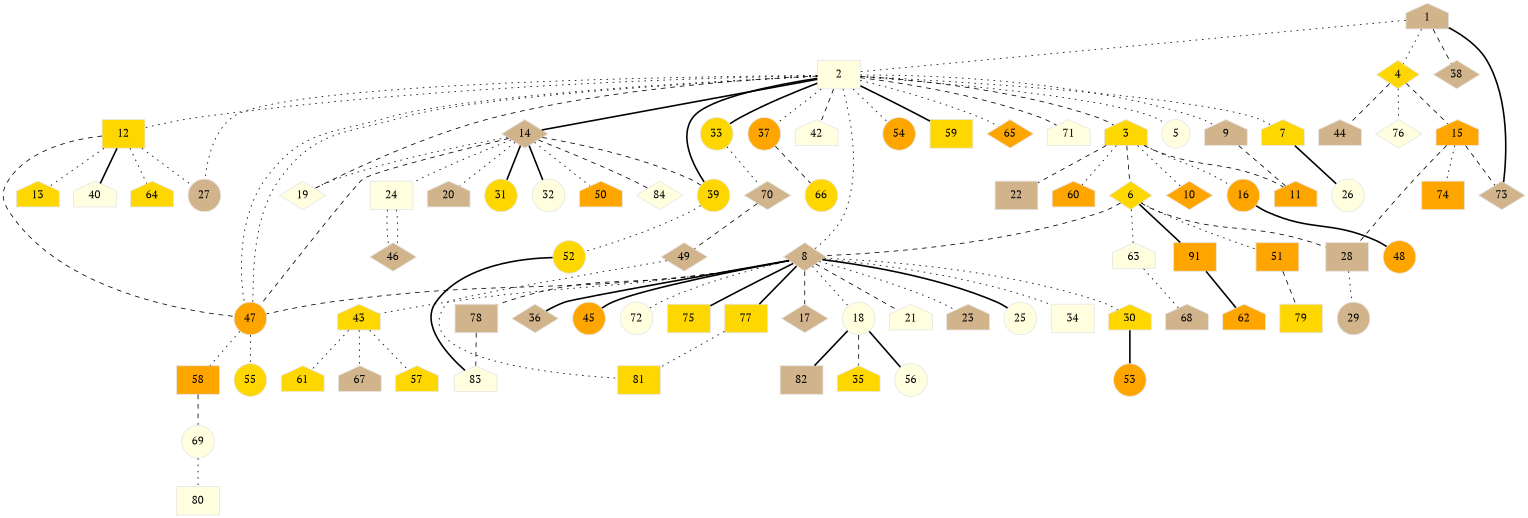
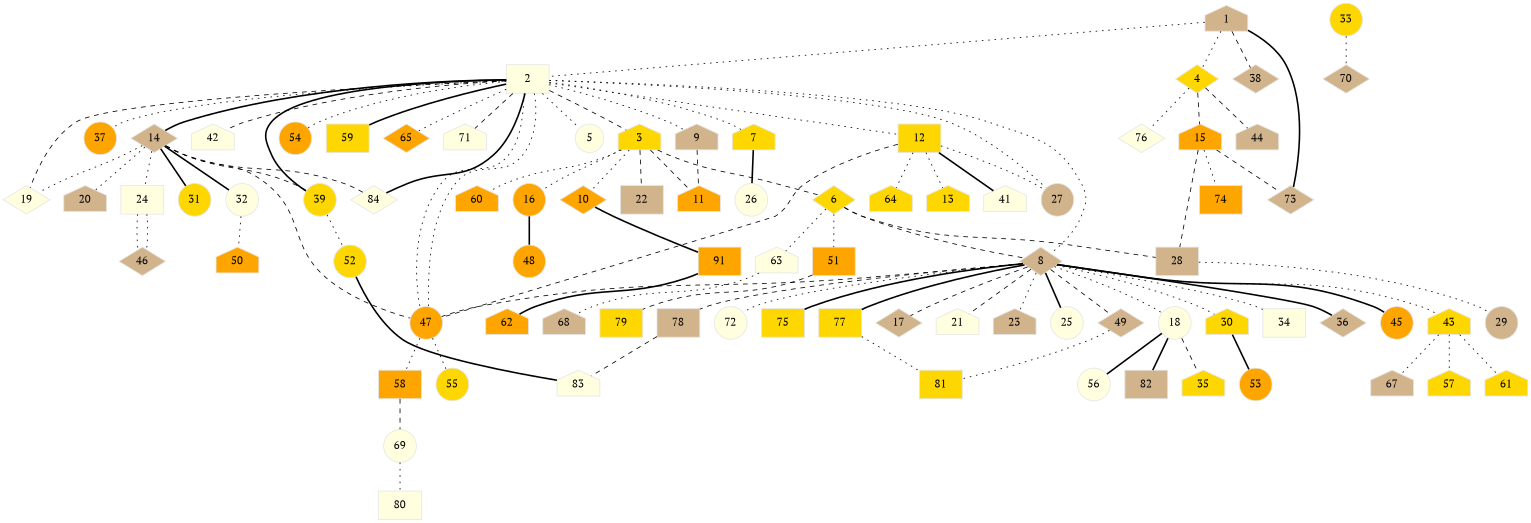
edge "2" -- "33": now "2" -- "84"
edge "14" -- "50": now "32" -- "50"
node "40": label "40" -> "41"
node "66": removed
edge "6" -- "91": now "10" -- "91"
edge "70" -- "49": now "8" -- "49"
